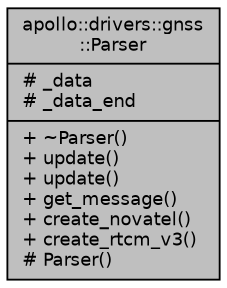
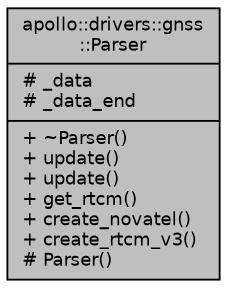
node "apollo::drivers::gnss": text "+ get_message()" -> "+ get_rtcm()"
